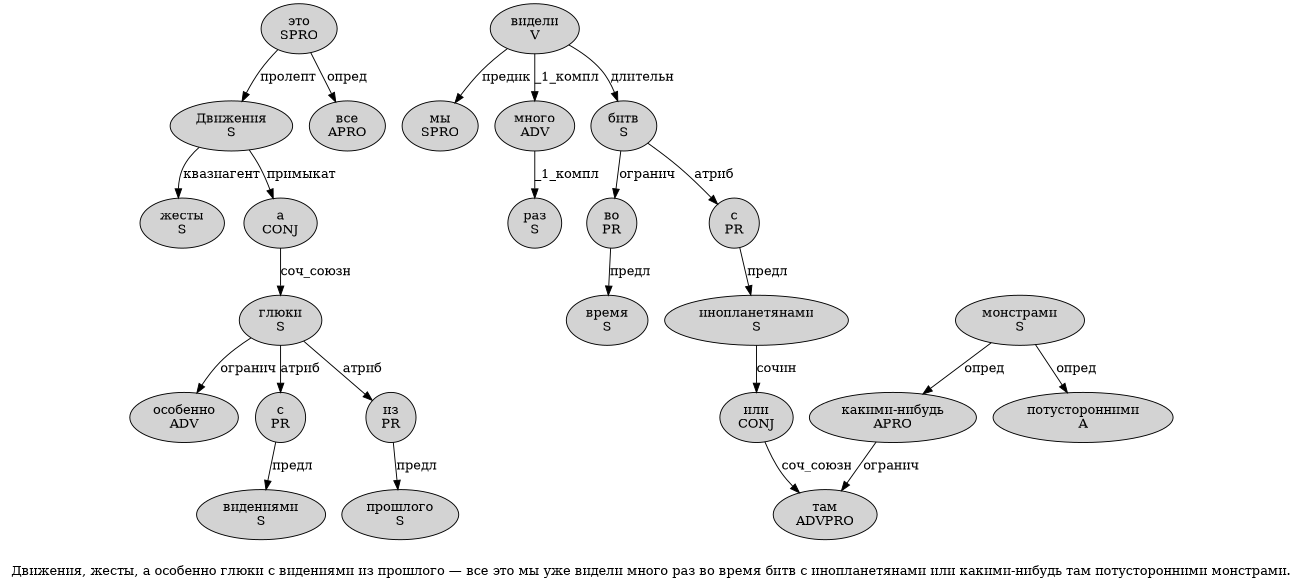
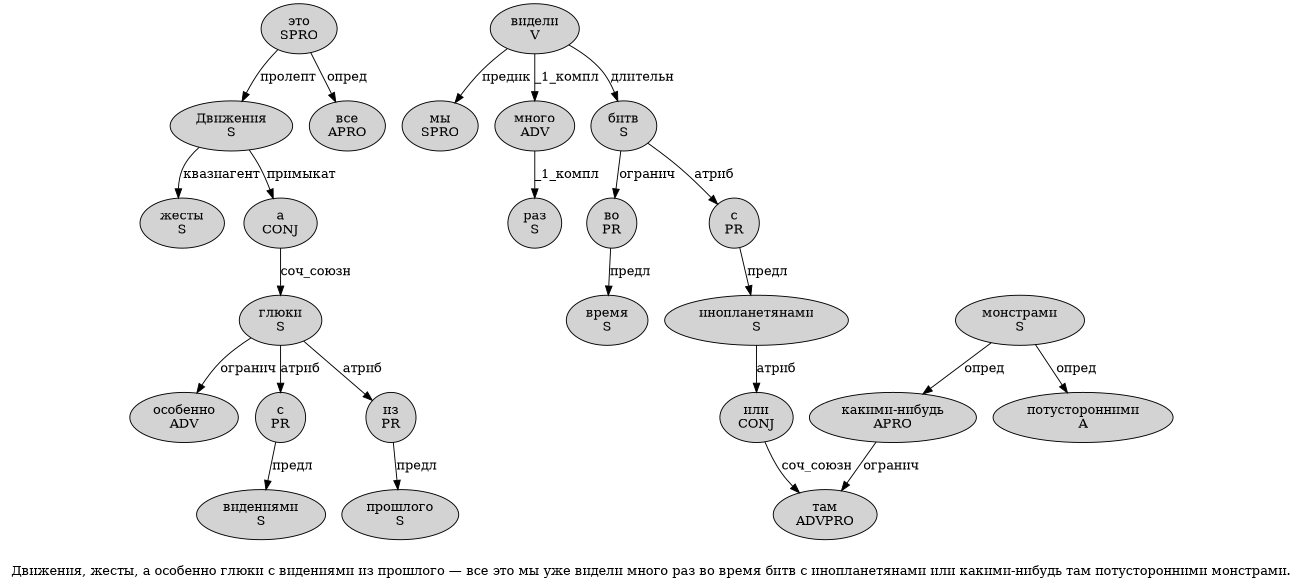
edge "инопланетянами S" -> "или CONJ": label "сочин" -> "атриб"
